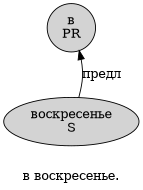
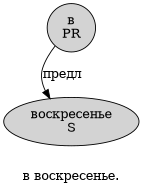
edge "воскресенье S" -> "в PR": reversed
